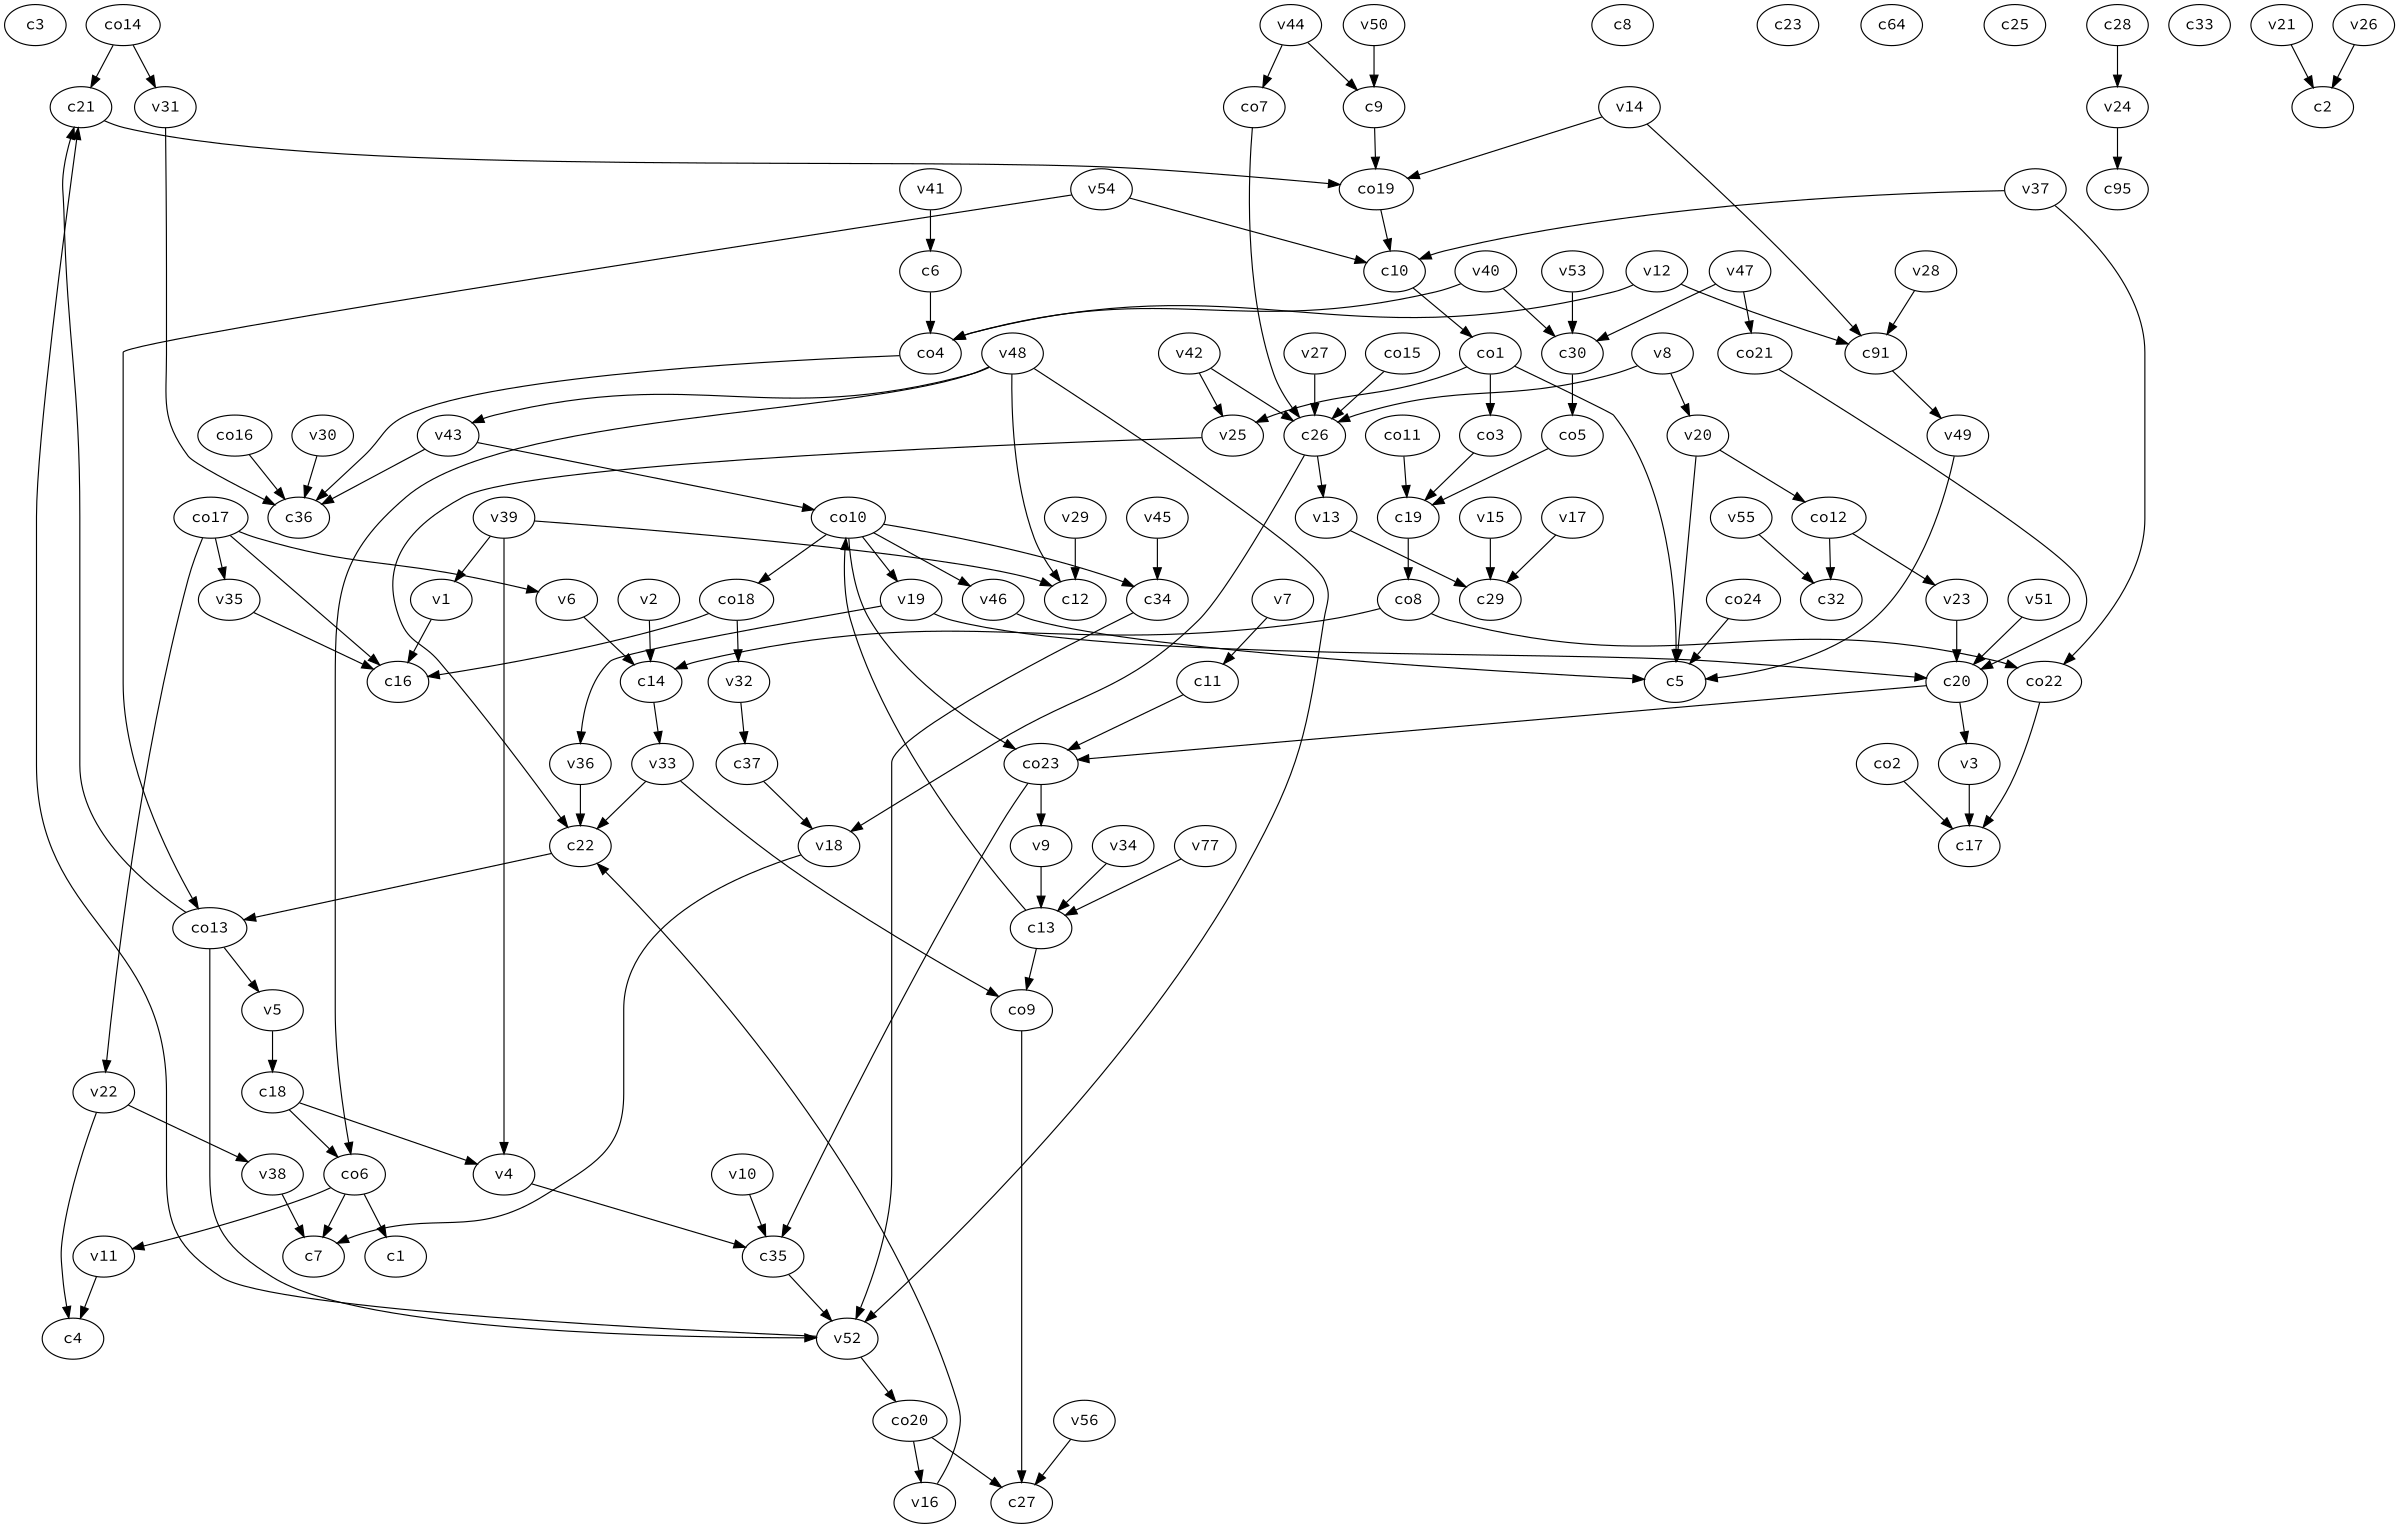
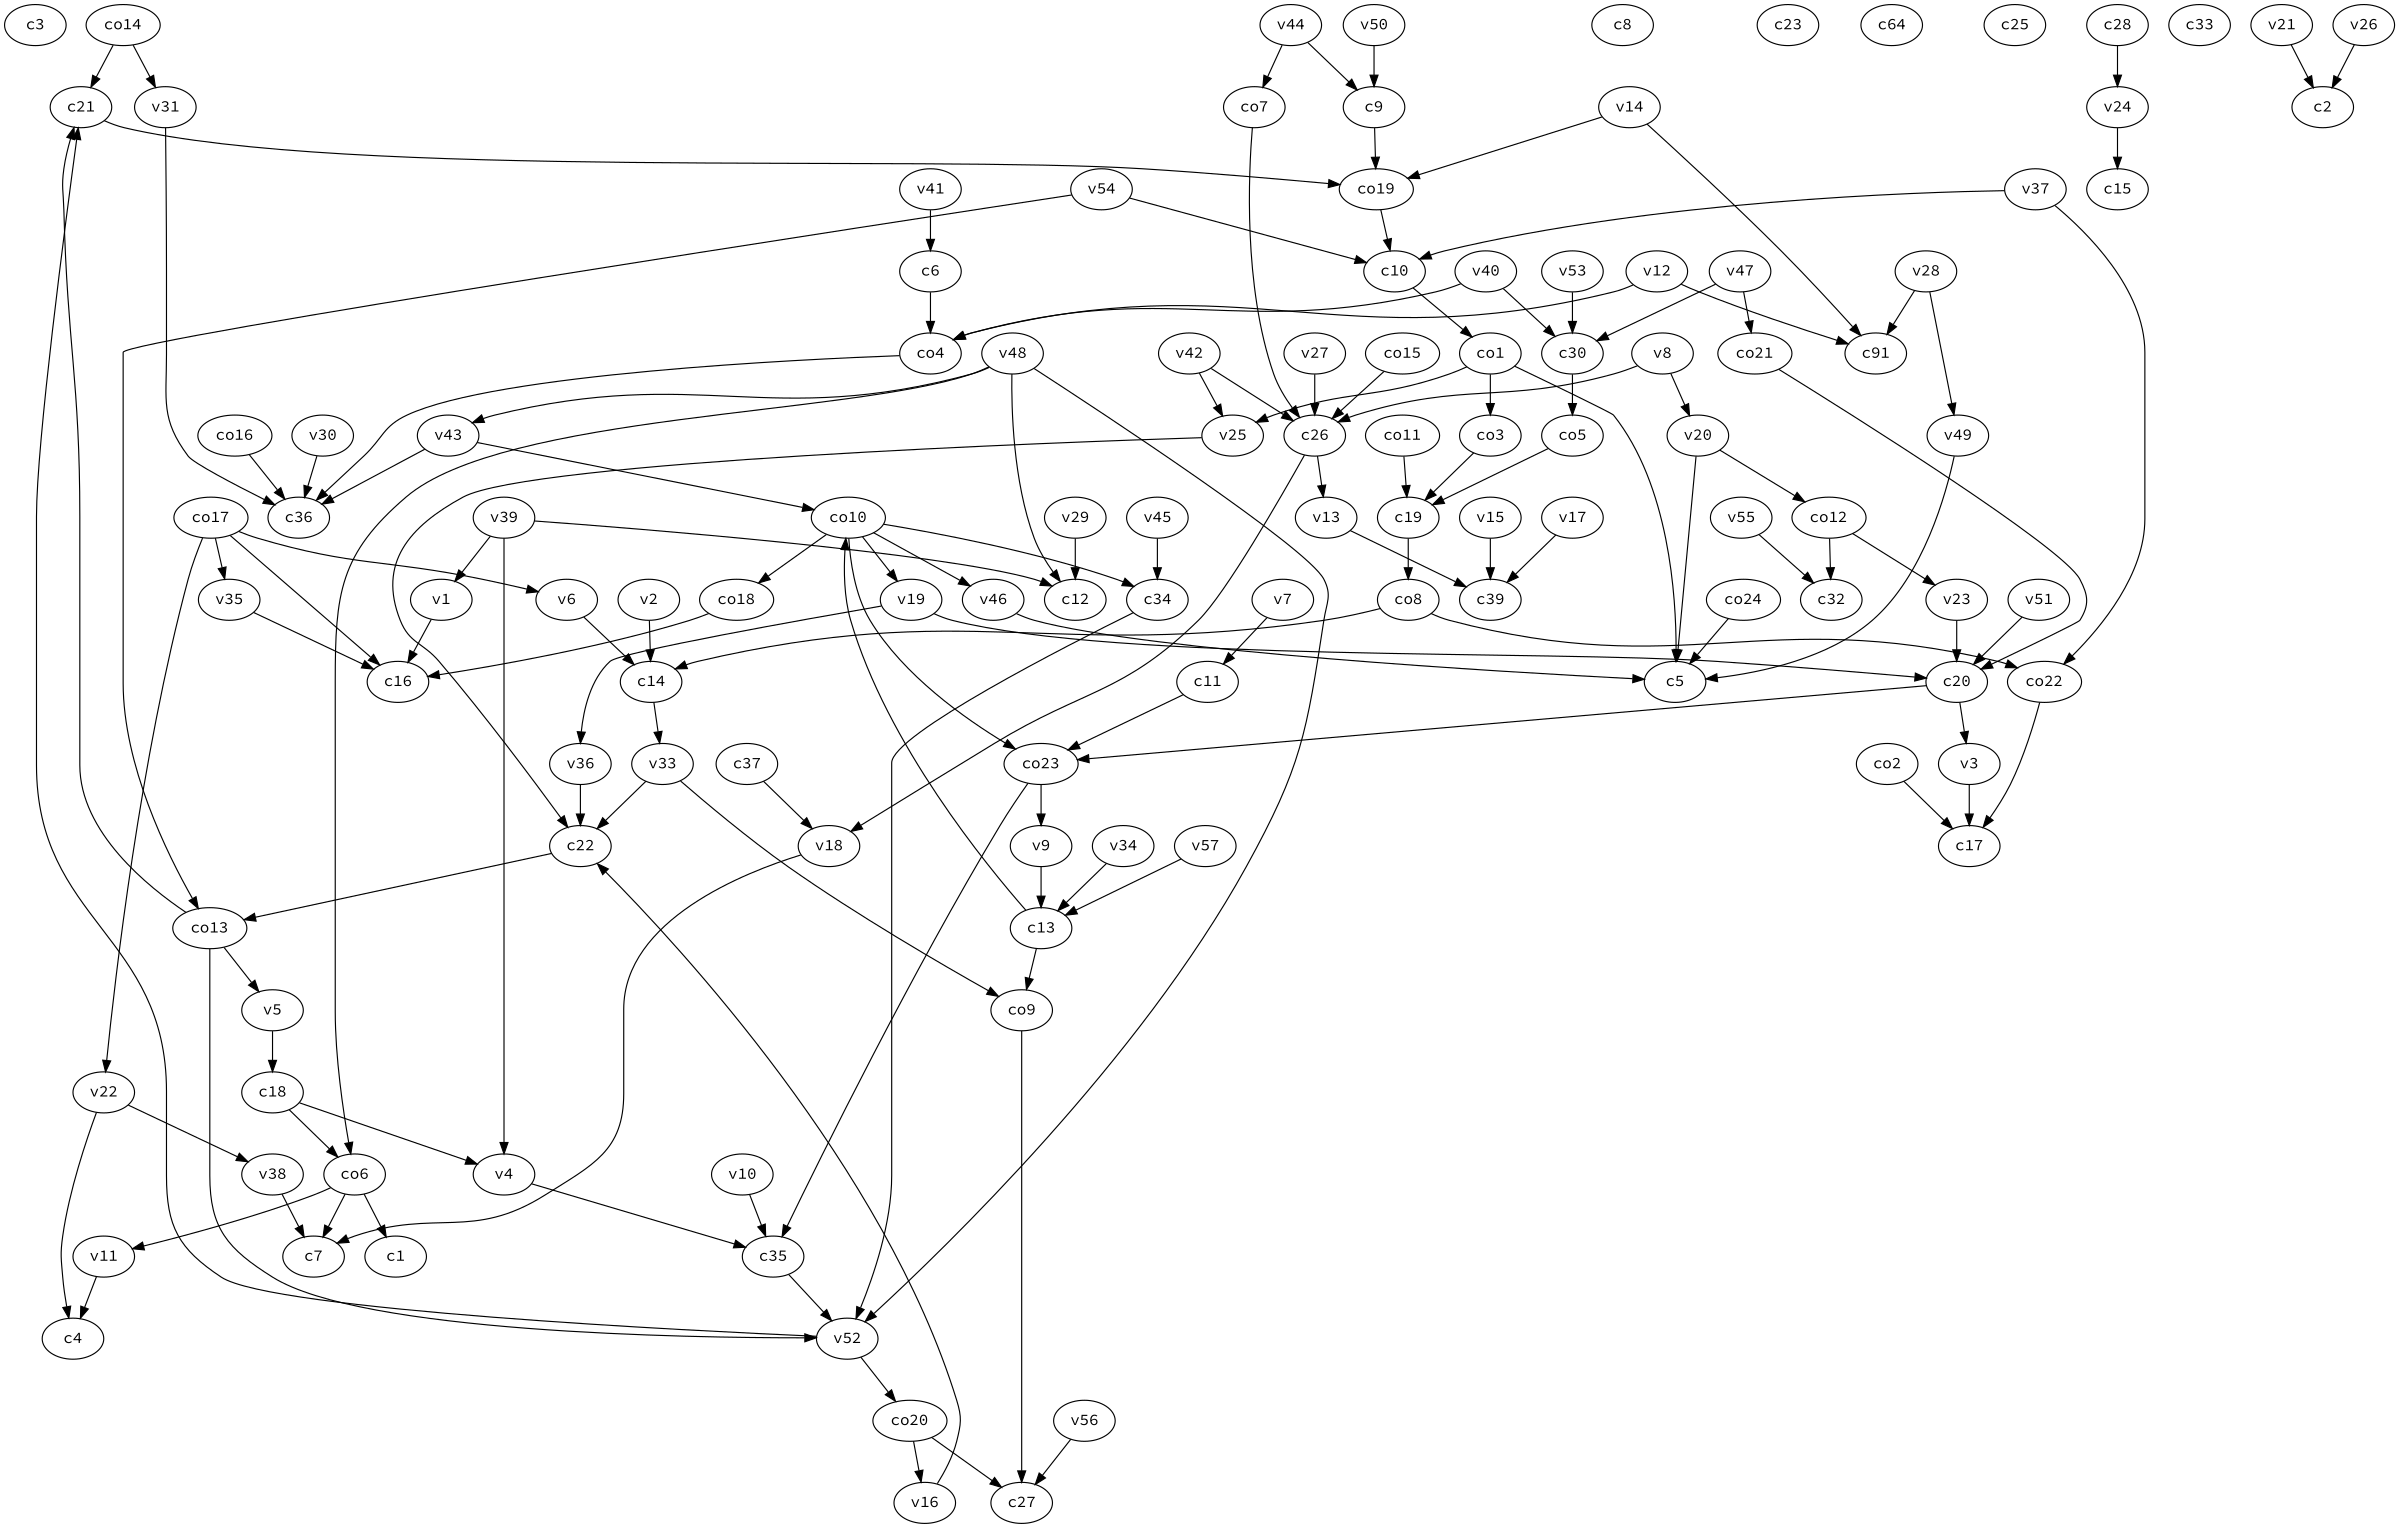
node "c95": label "c95" -> "c15"
edge "c91" -> "v49": now "v28" -> "v49"
node "c29": label "c29" -> "c39"
node "v32": removed
node "v77": label "v77" -> "v57"
